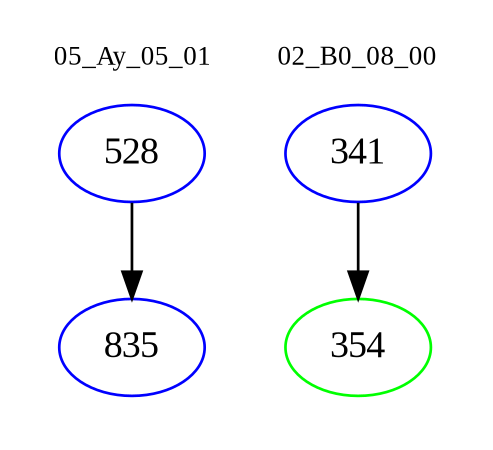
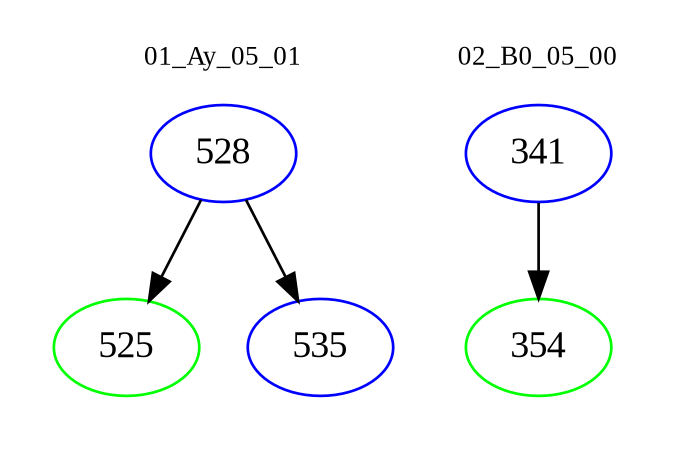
cluster "05_Ay_05_01": label "05_Ay_05_01" -> "01_Ay_05_01"
cluster "02_B0_08_00": label "02_B0_08_00" -> "02_B0_05_00"
node "525": added
node "835": label "835" -> "535"
